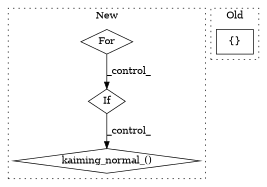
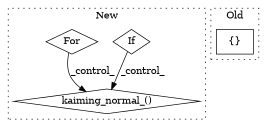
edge "For" -> "If": now "For" -> "kaiming_normal_()"
